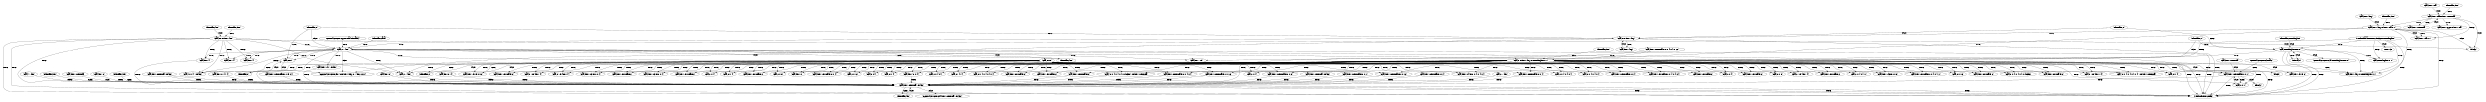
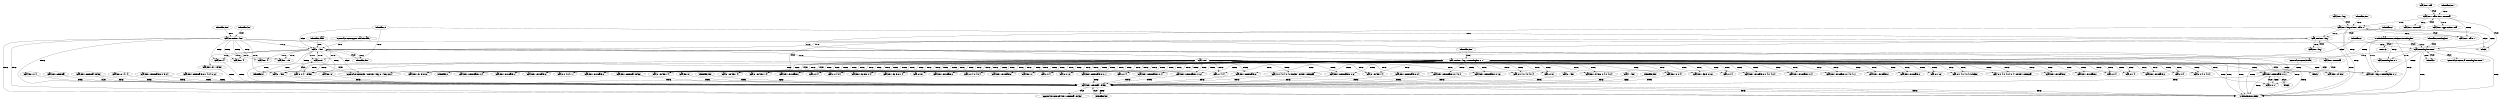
edge "(Call,iter->next_off = o + 4 + l + 12)" -> "(Call,len < 19)": now "(Call,len = iter->len)" -> "(Call,len < 19)"
